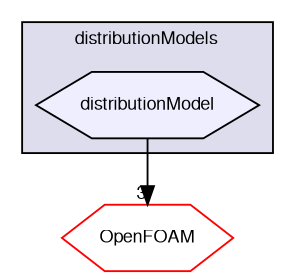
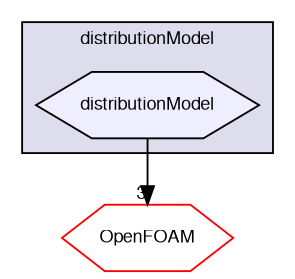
cluster "distributionModels": label "distributionModels" -> "distributionModel"
